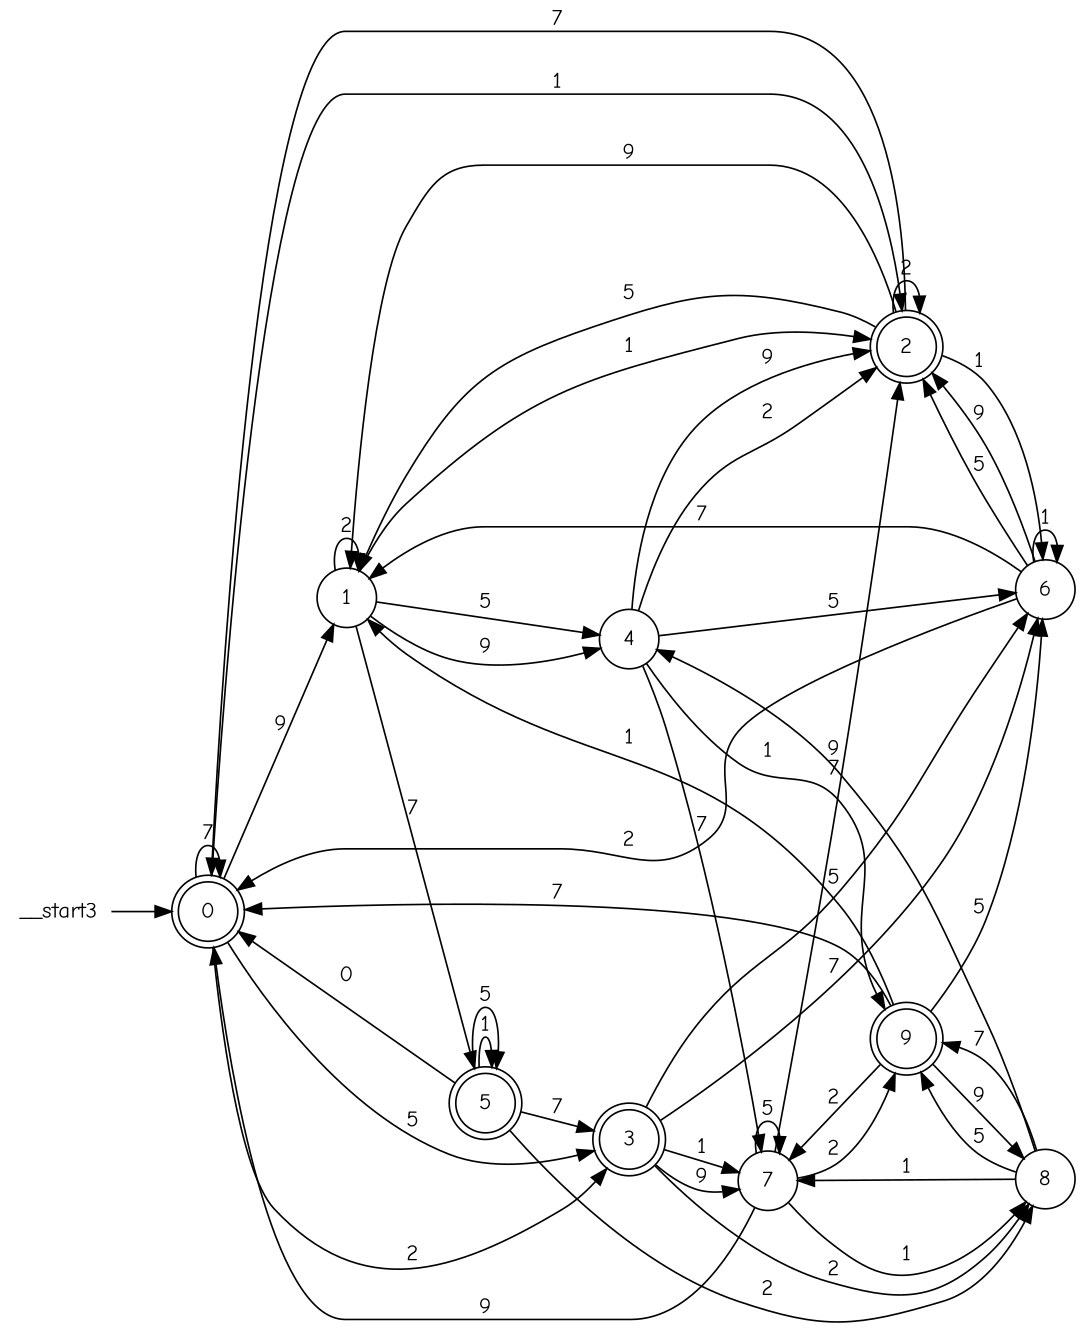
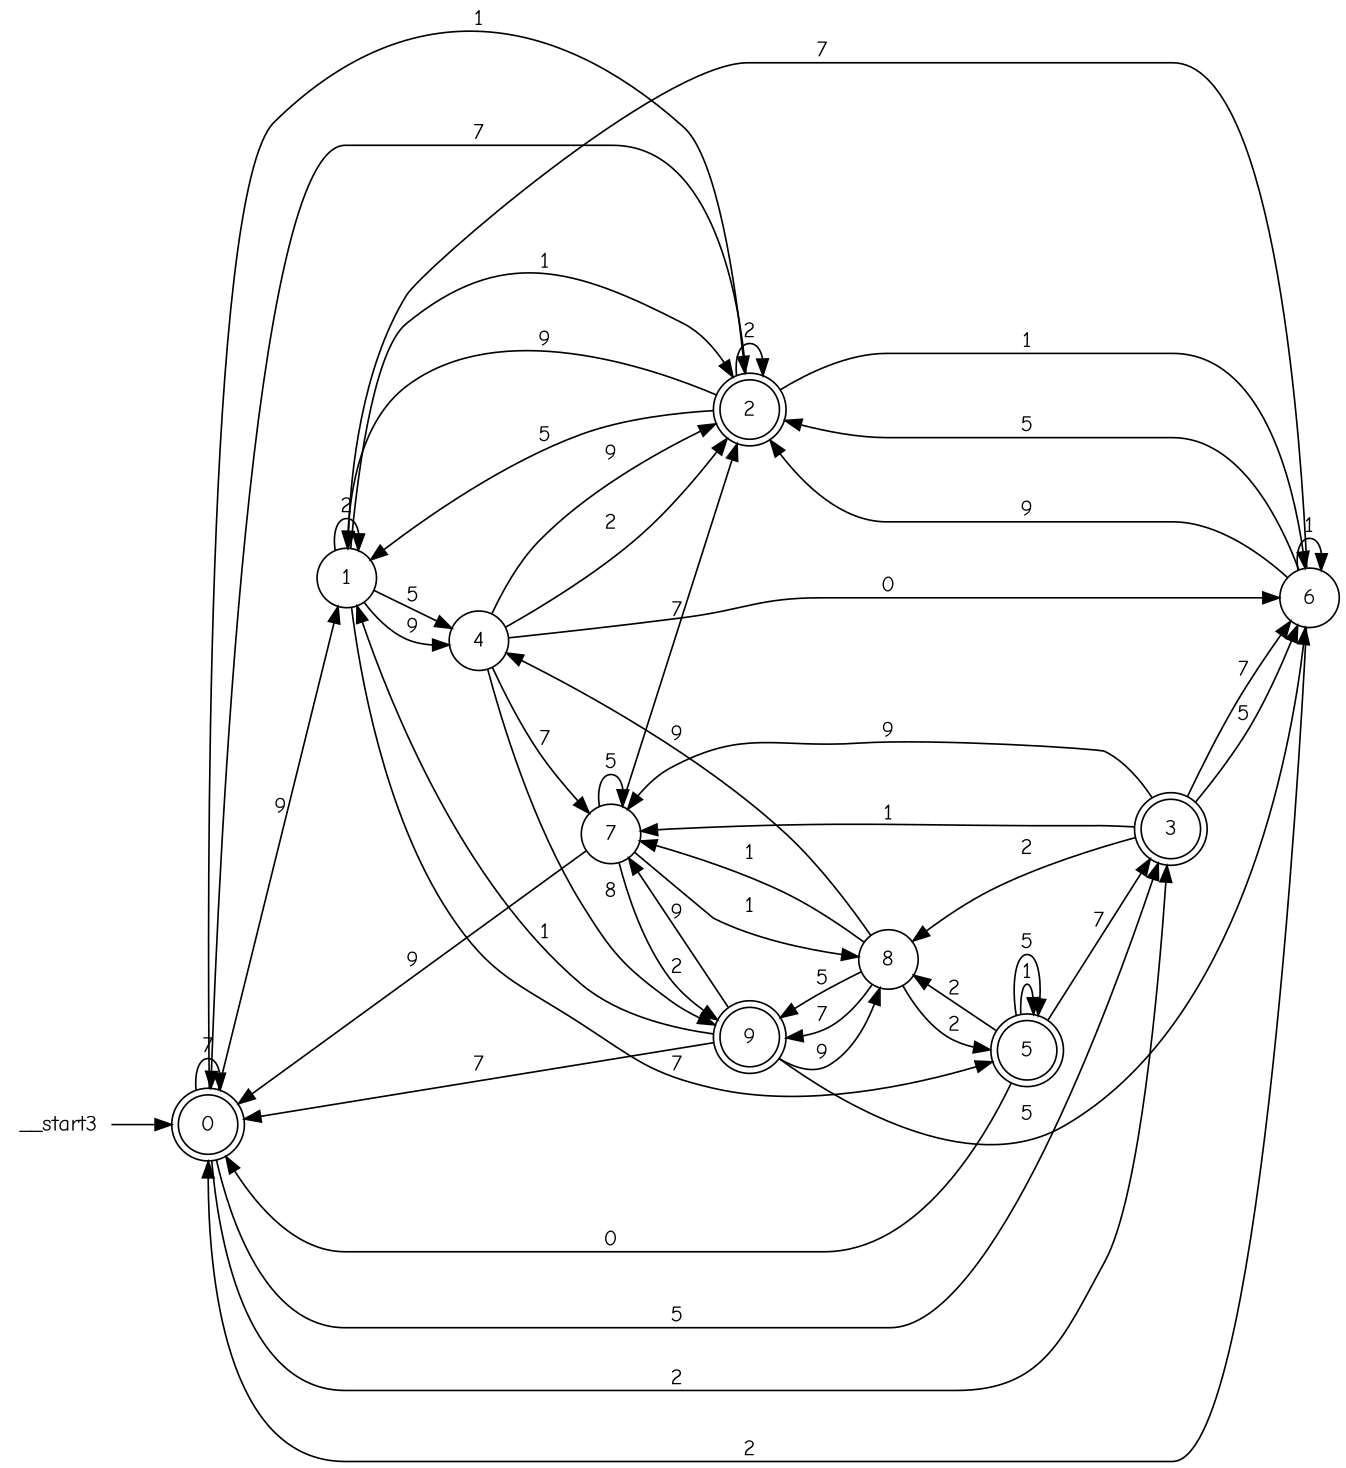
edge "4" -> "6": label "5" -> "0"
edge "4" -> "9": label "1" -> "8"
edge "8" -> "5": added, label "2"
edge "9" -> "7": label "2" -> "9"
